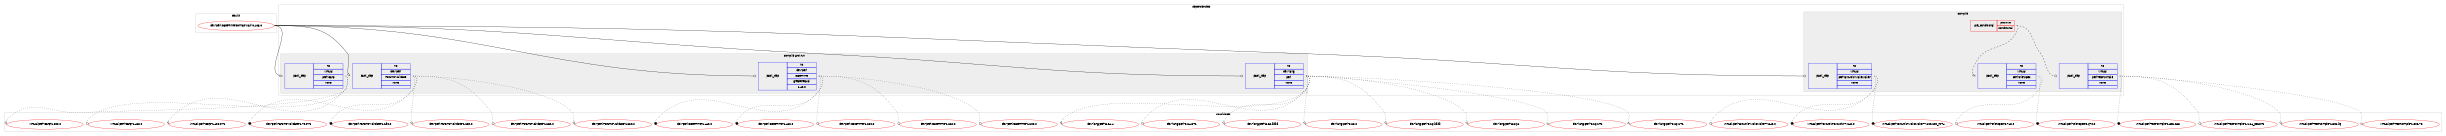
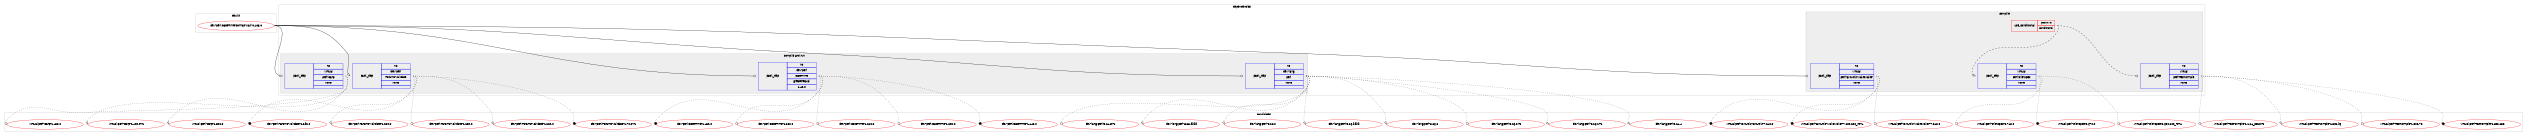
node "virtual/perl-File-Spec-3.630.100_rc-r4": added
